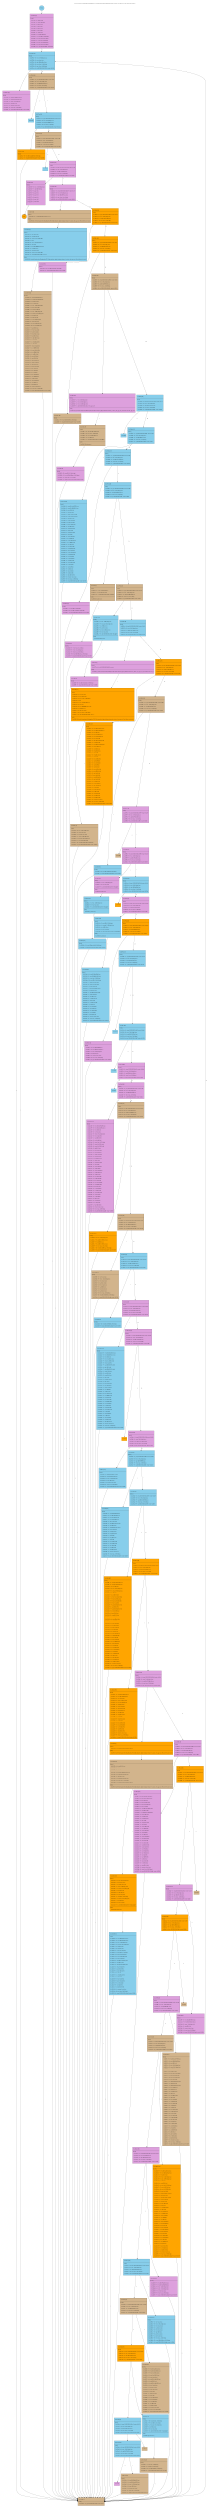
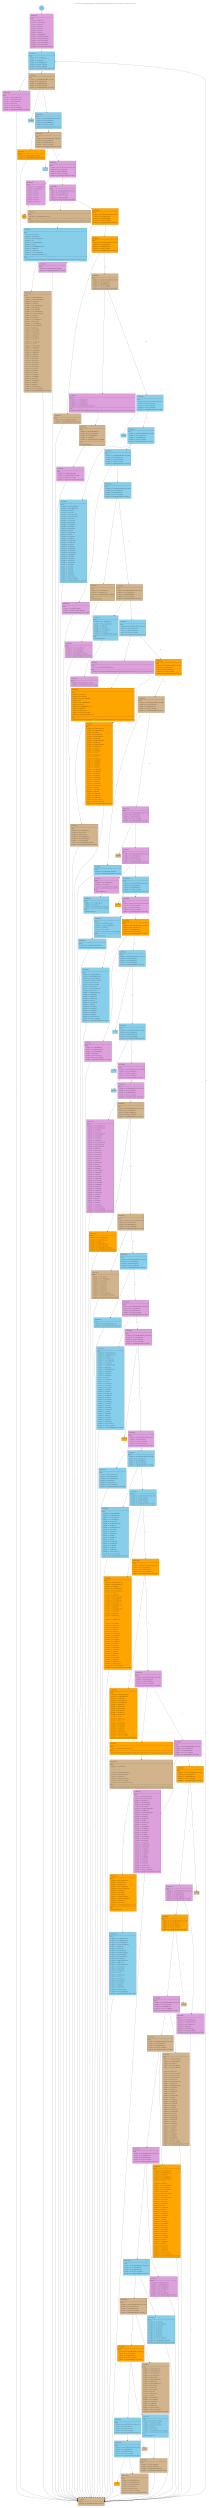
node "0x401cd6": fillcolor plum -> orange
